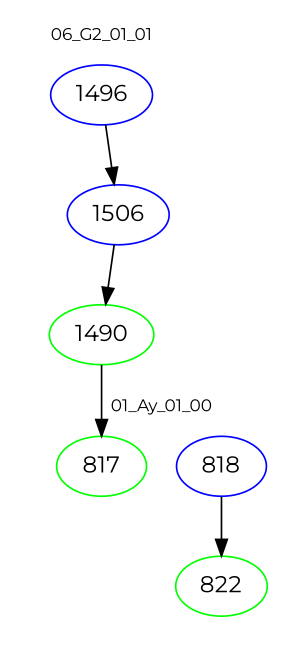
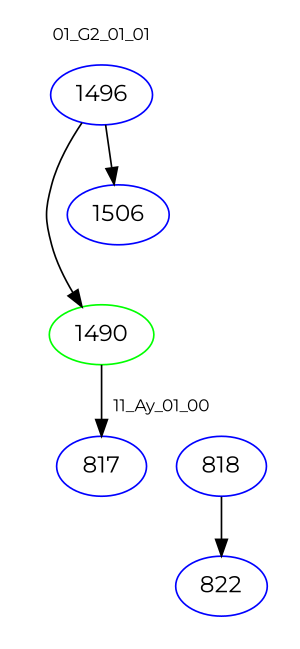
cluster "06_G2_01_01": label "06_G2_01_01" -> "01_G2_01_01"
edge "1506" -> "1490": now "1496" -> "1490"
cluster "01_Ay_01_00": label "01_Ay_01_00" -> "11_Ay_01_00"
node "817": color green -> blue
node "822": color green -> blue
